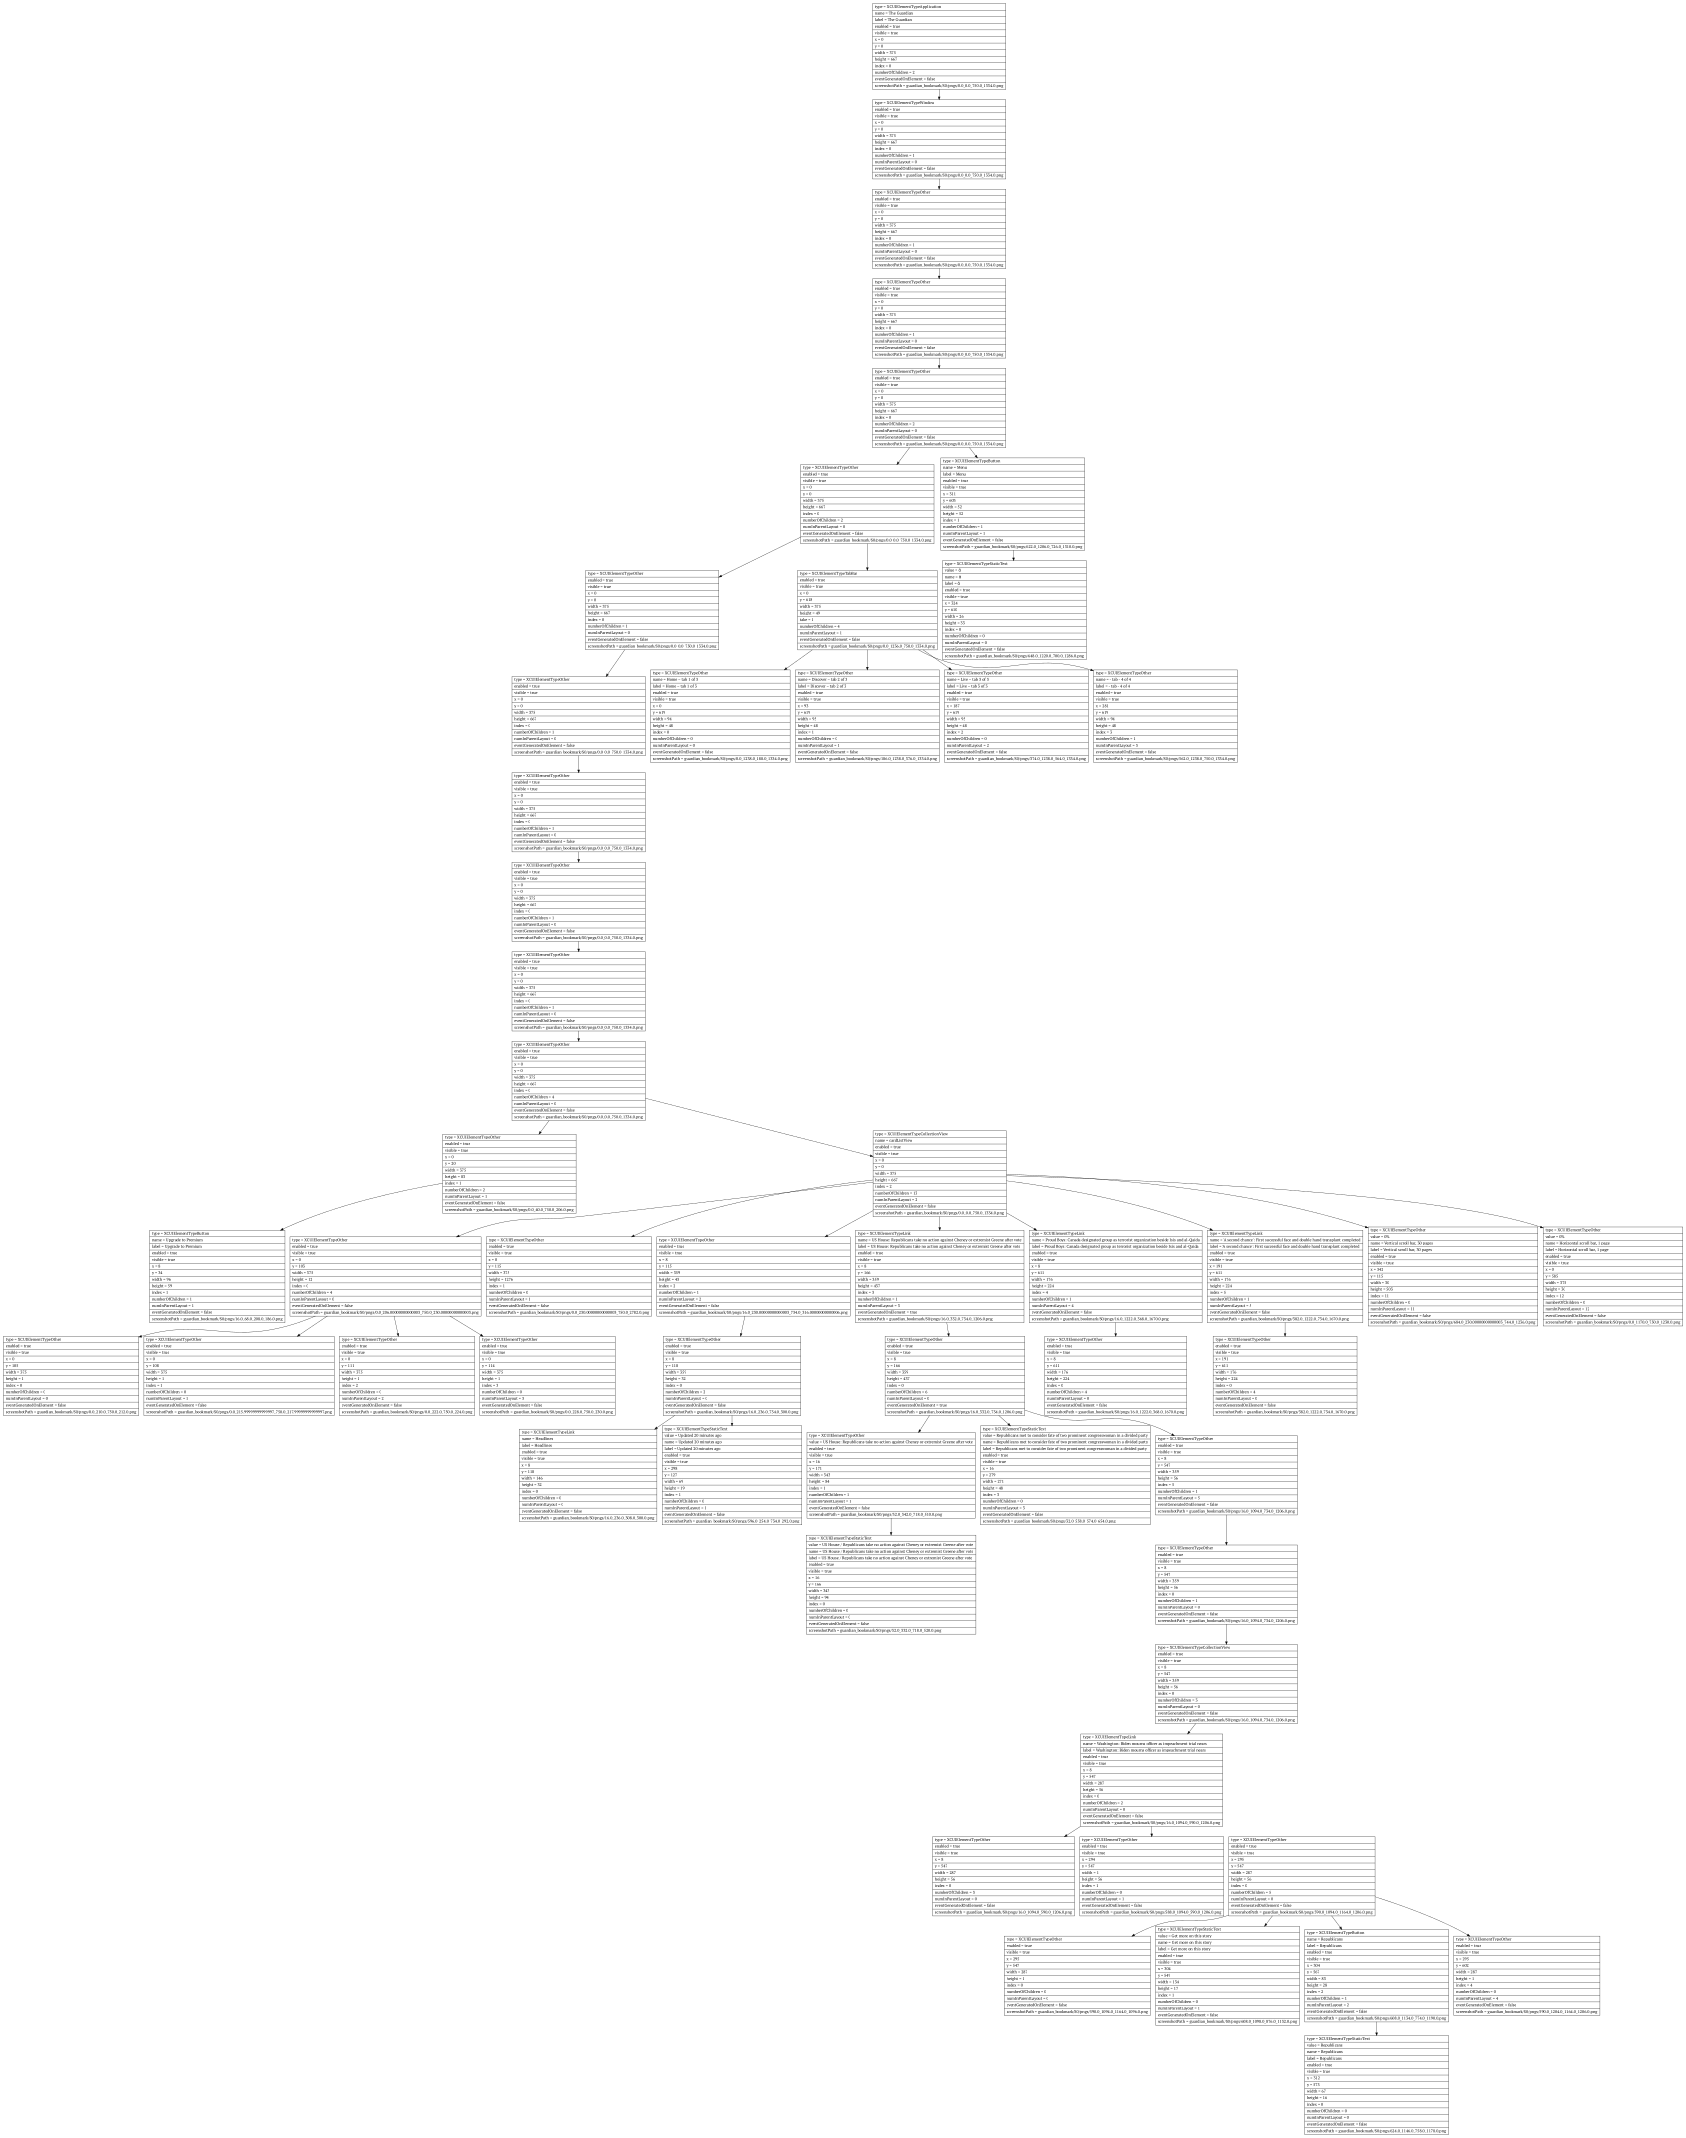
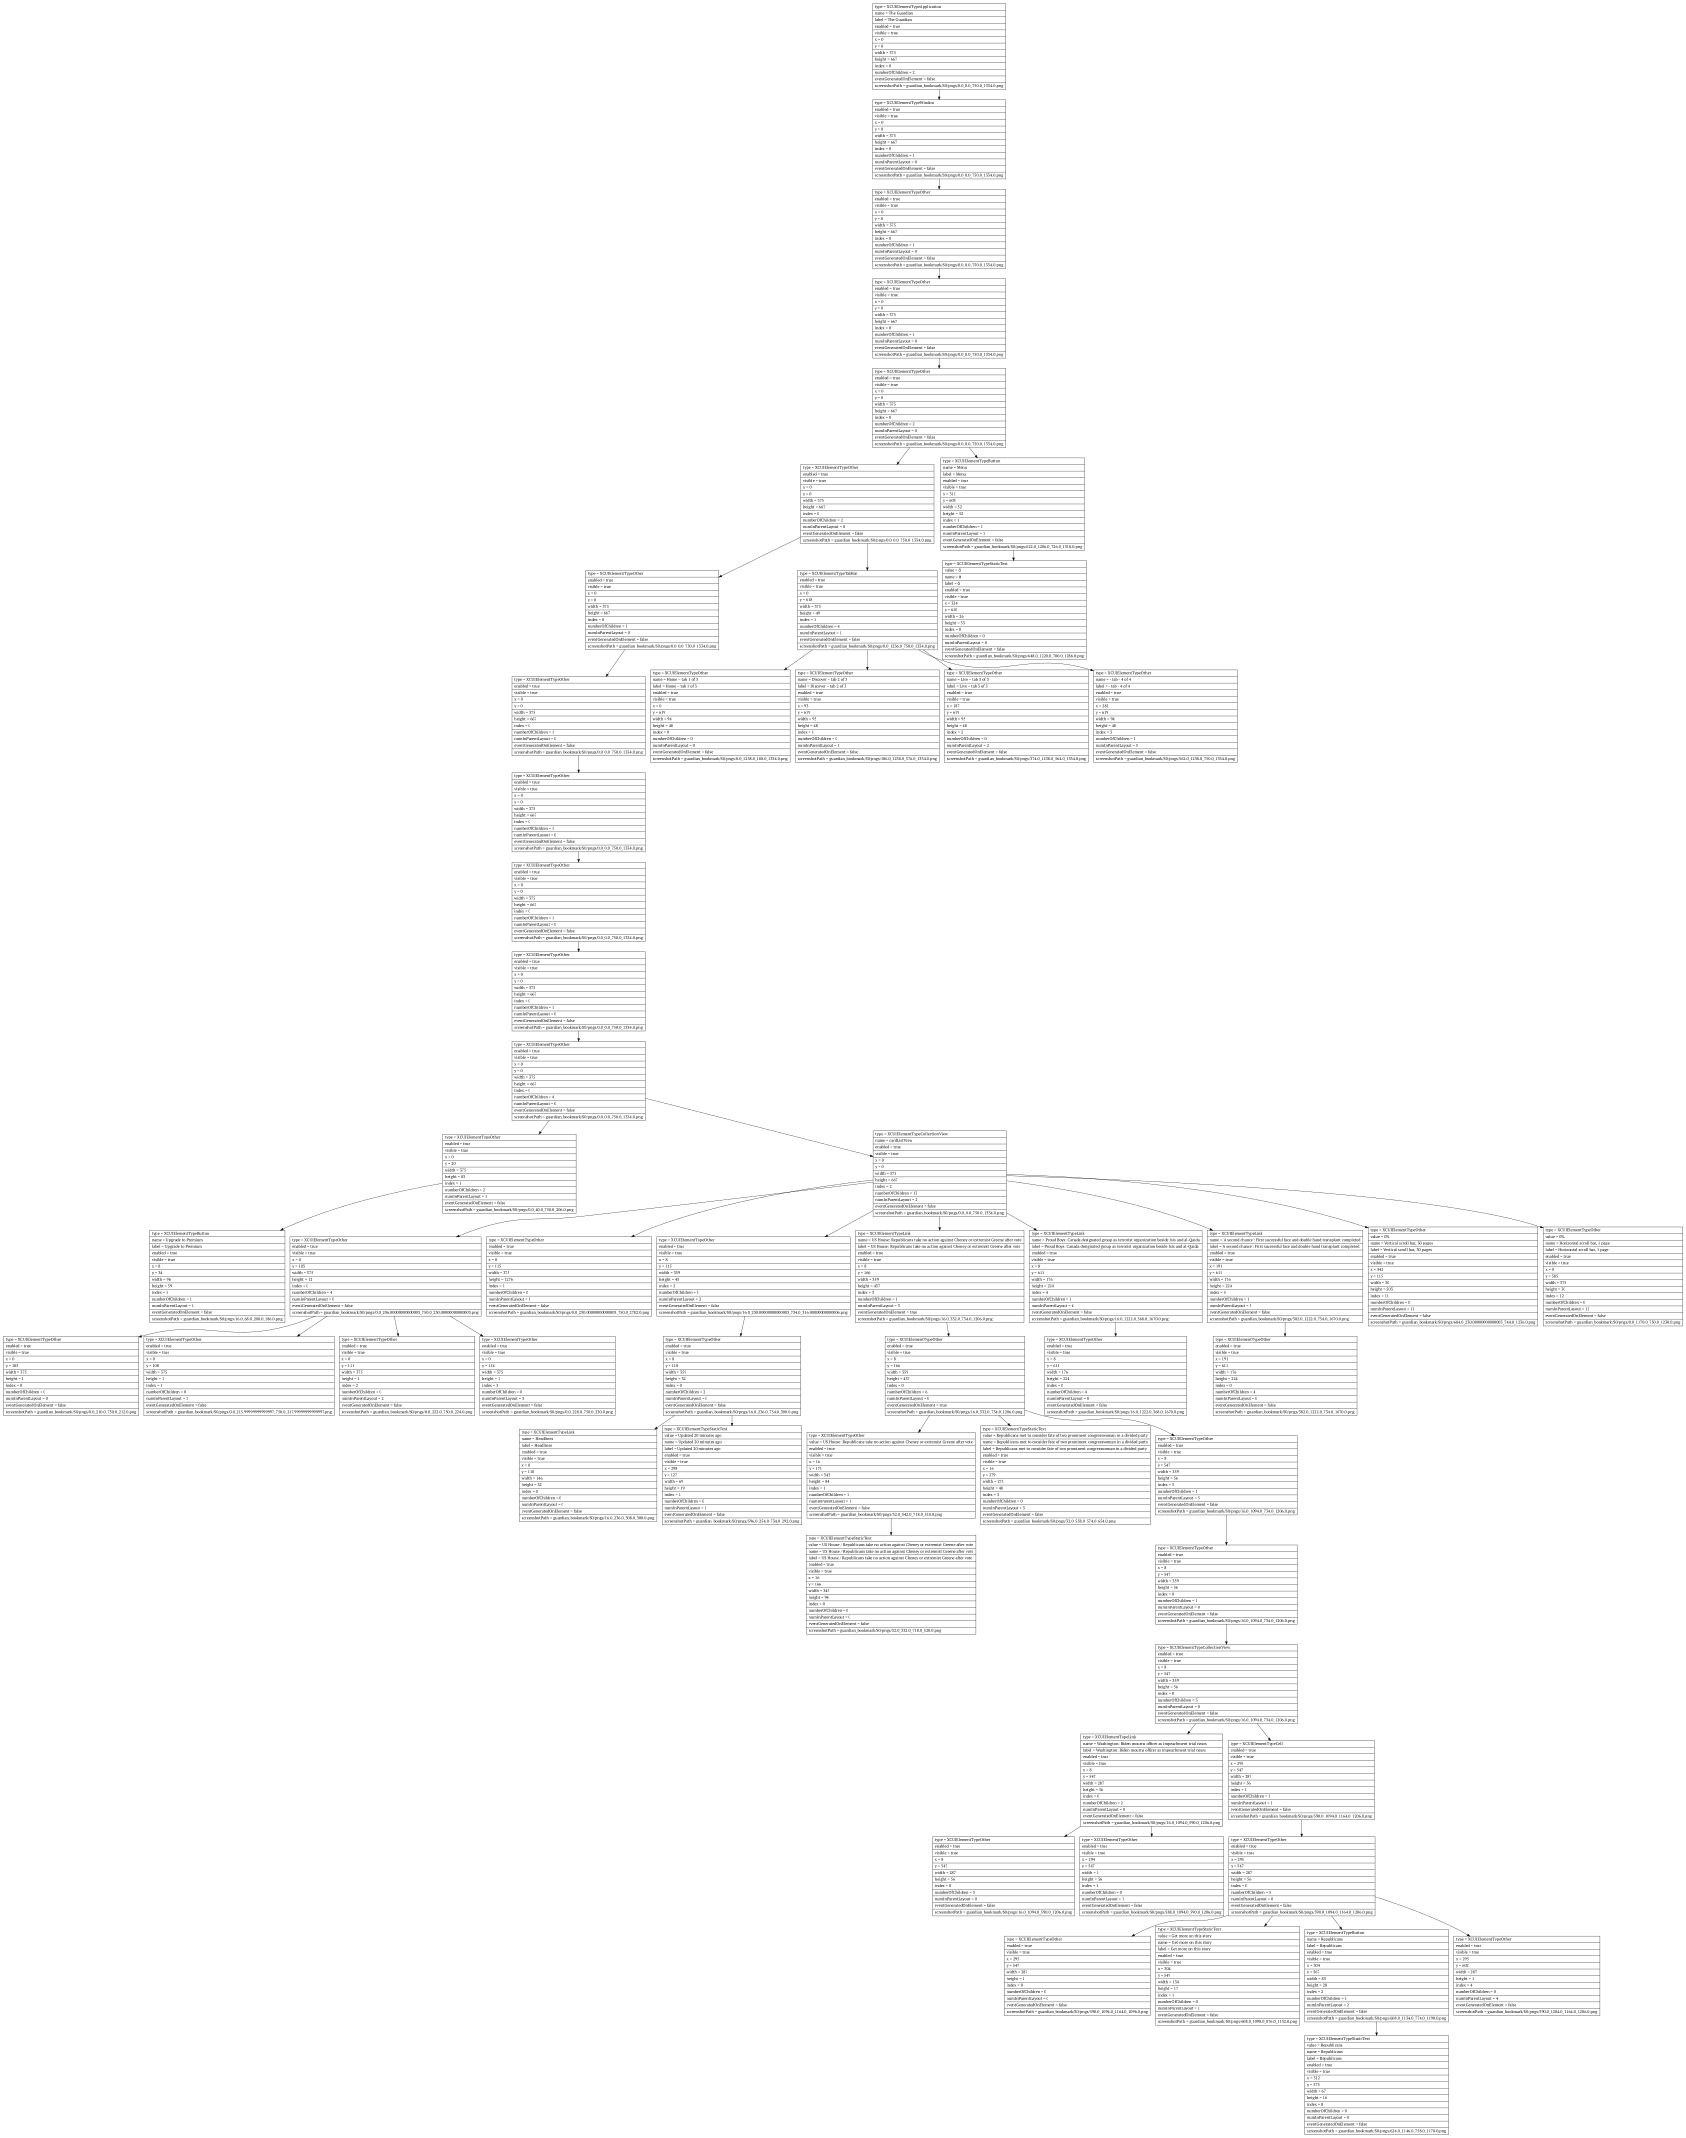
node "type = XCUIElementTypeTabBar": text "take = 1" -> "index = 1"
node "type = XCUIElementTypeCell": added
